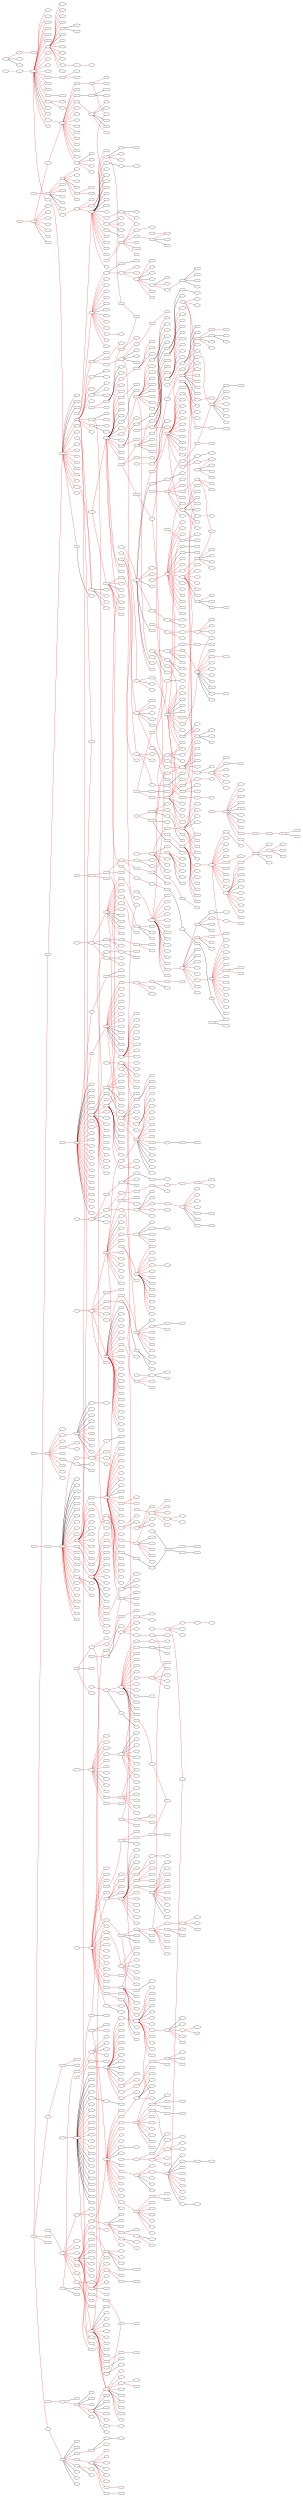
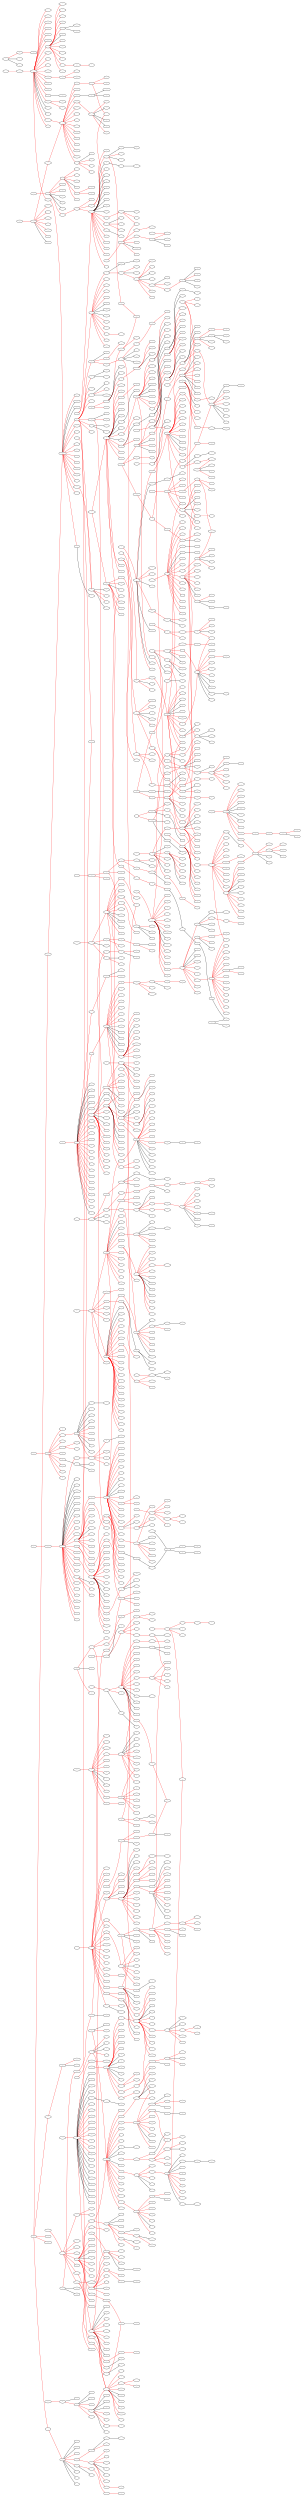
edge "Snoop Dogg" -- "Bone Thugs-N-Harmony": color red -> black
edge "Art of Noise" -- "Electronic": now "Art of Noise" -- "Lionel Richie"
node "Phil Collins": added
edge "Mauro Picotto" -- "ATB": now "Mauro Picotto" -- "System F"
